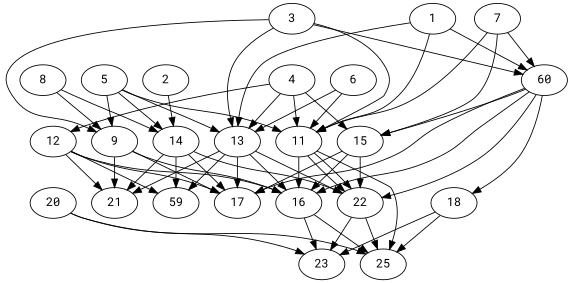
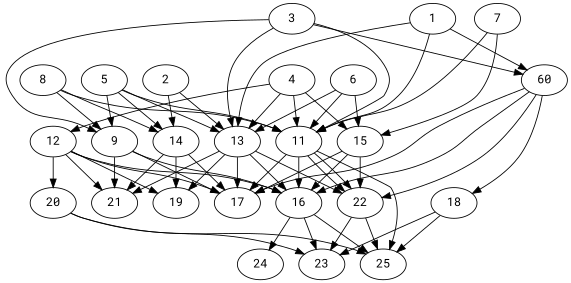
edge "7" -> "60": removed
edge "2" -> "13": added
edge "8" -> "11": added
edge "60" -> "15": now "6" -> "15"
edge "12" -> "20": added
edge "11" -> "17": added
edge "14" -> "22": removed
node "59": label "59" -> "19"
node "24": added
